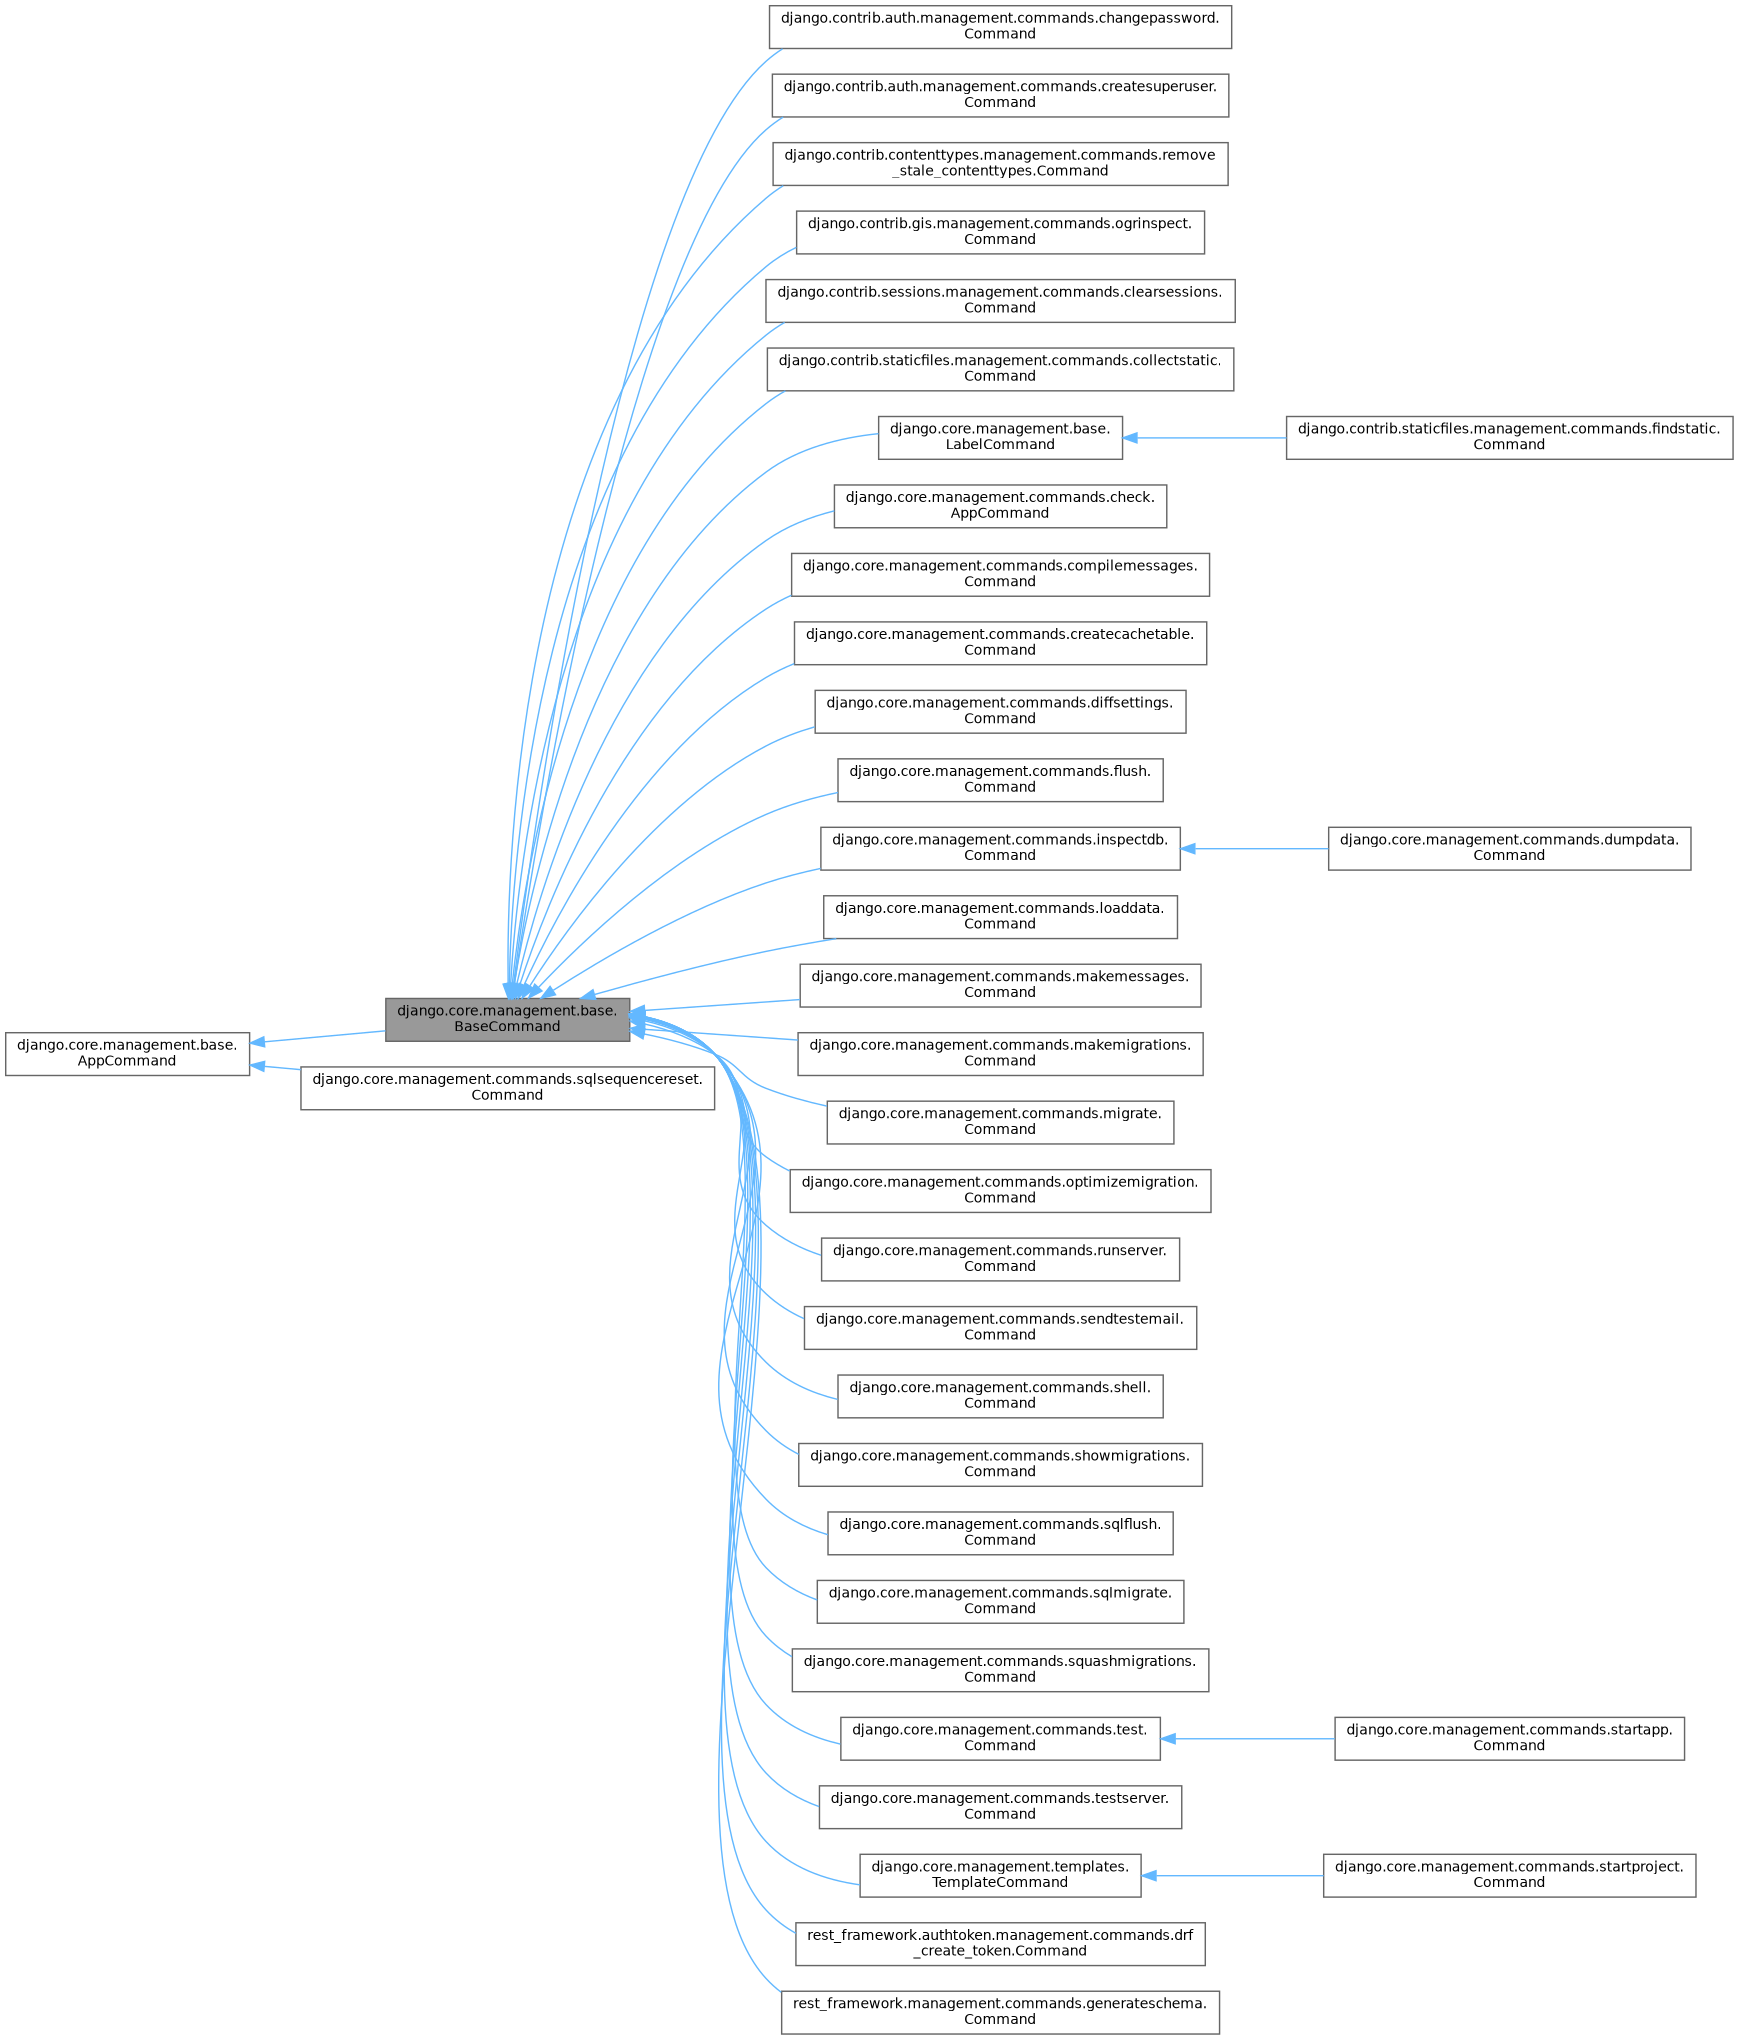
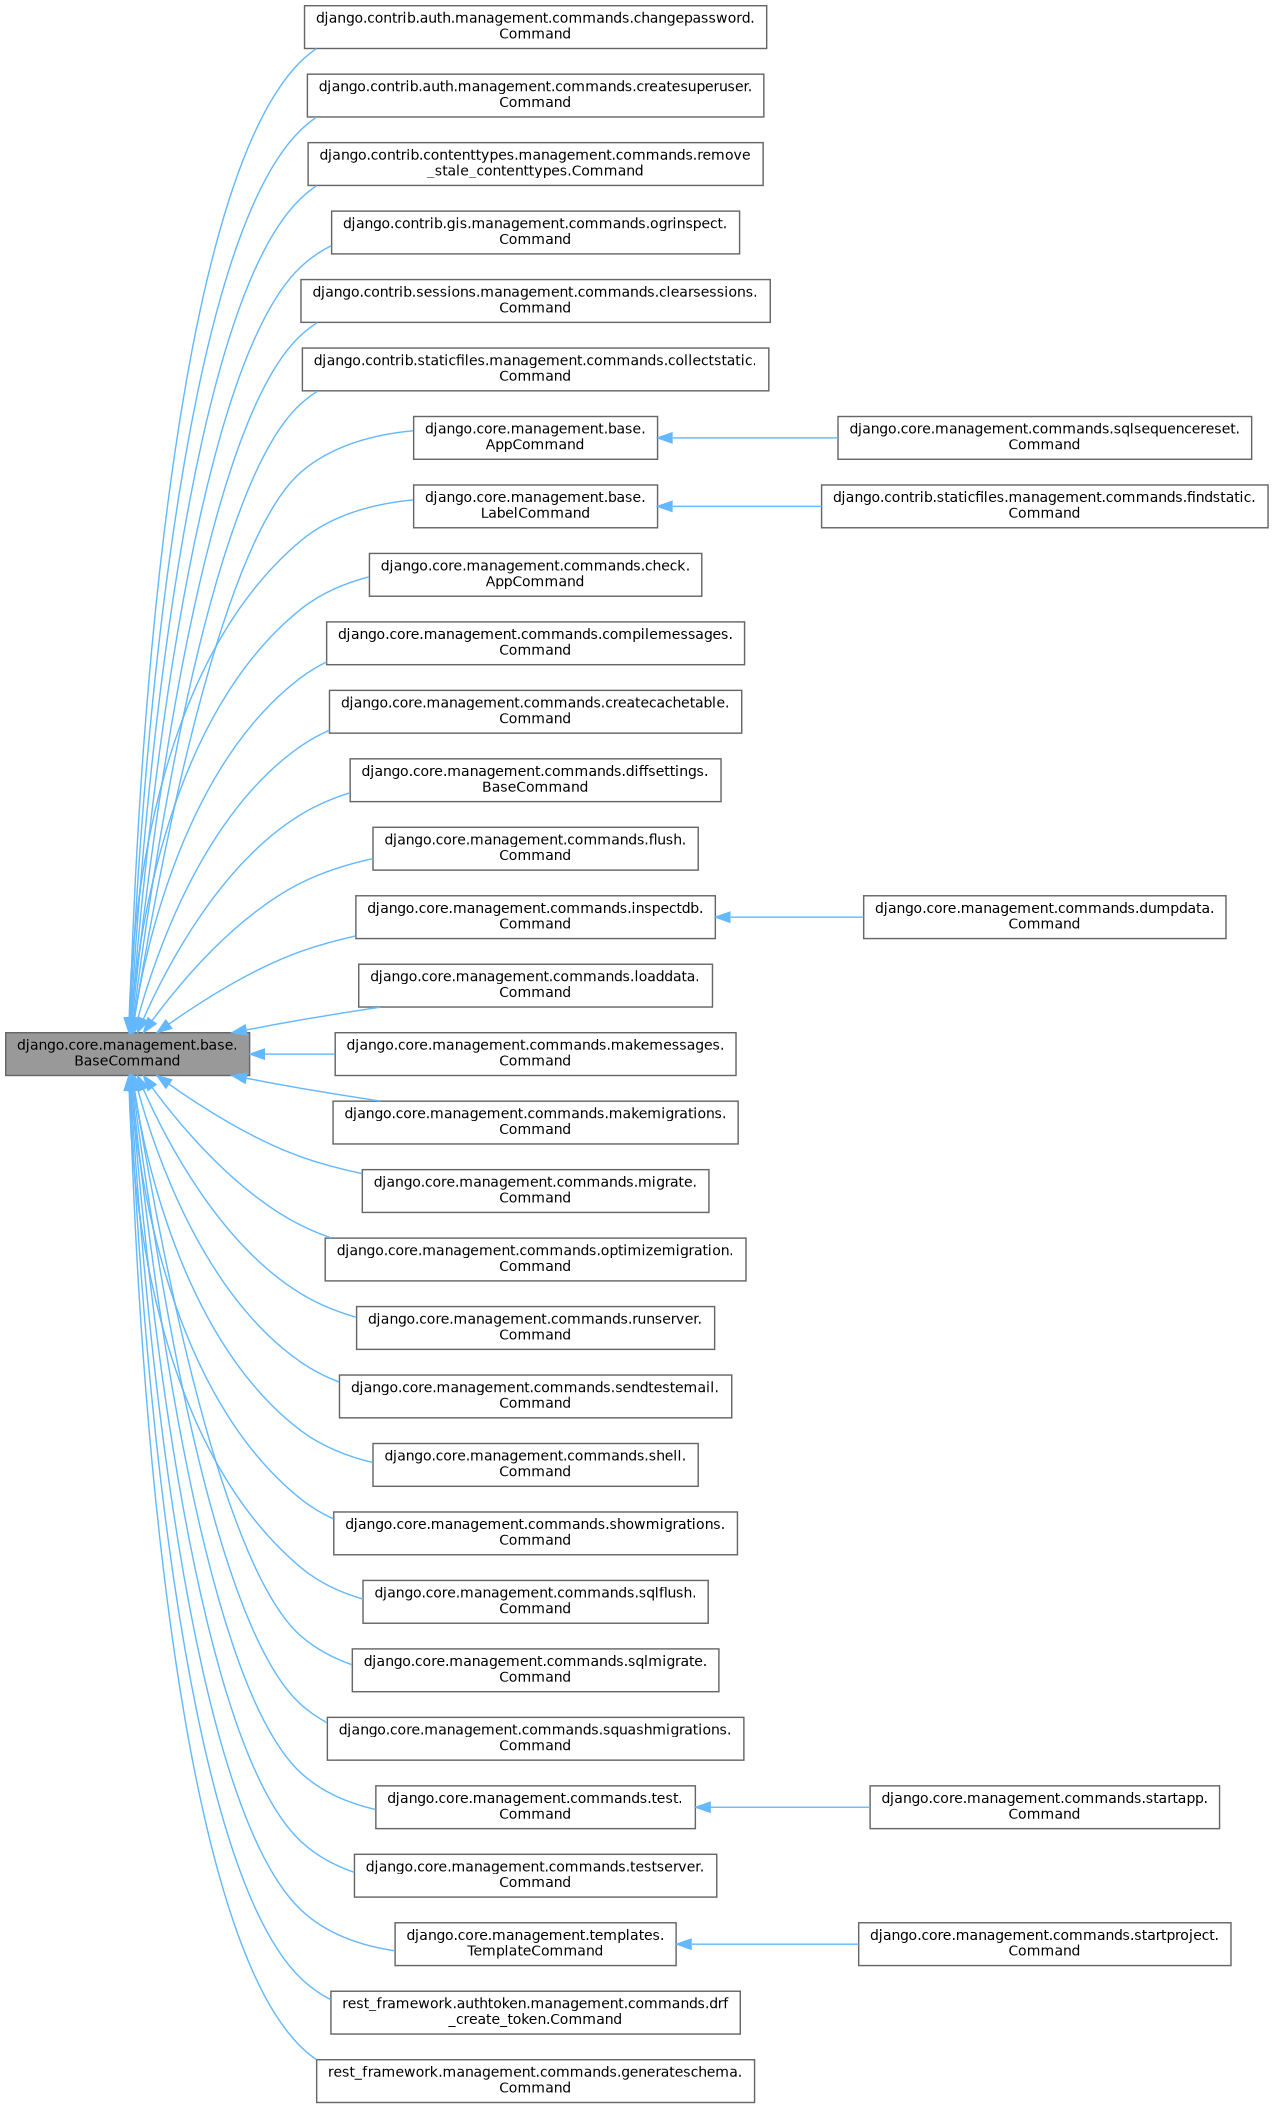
node "django.core.management.commands.diffsettings. Command": label "django.core.management.commands.diffsettings. Command" -> "django.core.management.commands.diffsettings. BaseCommand"
edge "django.core.management.base. BaseCommand" -> "django.core.management.base. AppCommand": reversed
